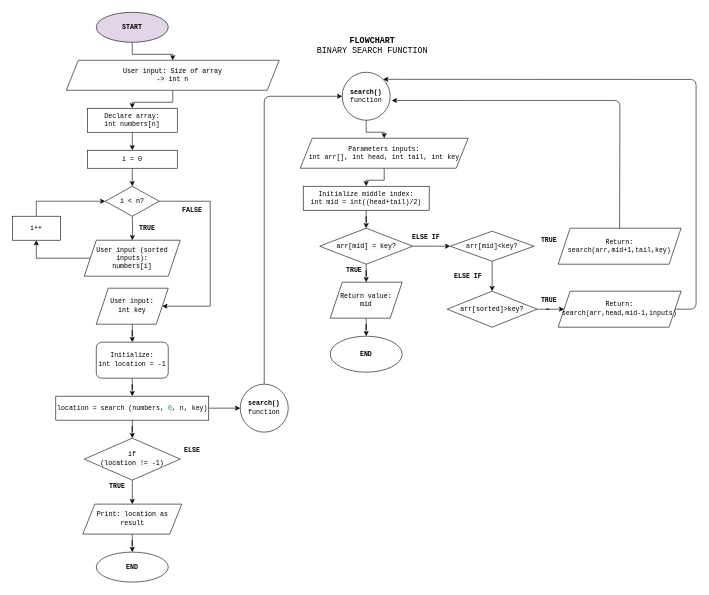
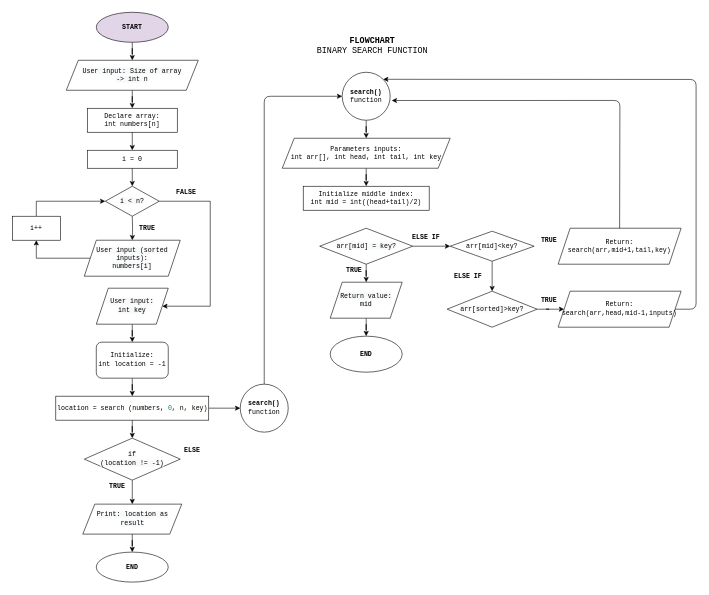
node "User input: Size of array -> int n": size 213x30 -> 132x30
node "Parameters inputs: int arr[], int head, int tail, int key": moved (384, 153) -> (366, 153)
node "FALSE": moved (192, 210) -> (186, 192)
edge "Initialize middle index: int mid = int((head+tail)/2)" -> "arr[mid] = key?": removed
